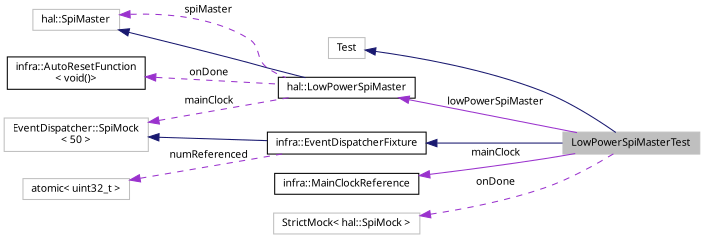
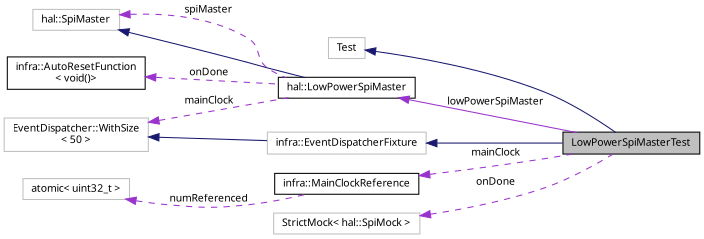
node "EventDispatcher::SpiMock < 50 >": label "EventDispatcher::SpiMock < 50 >" -> "EventDispatcher::WithSize < 50 >"
node "infra::EventDispatcherFixture": color black -> grey75
node "LowPowerSpiMasterTest": color grey75 -> black
edge "LowPowerSpiMasterTest" -> "infra::MainClockReference": style solid -> dashed
edge "infra::EventDispatcherFixture" -> "atomic< uint32_t >": now "infra::MainClockReference" -> "atomic< uint32_t >"
